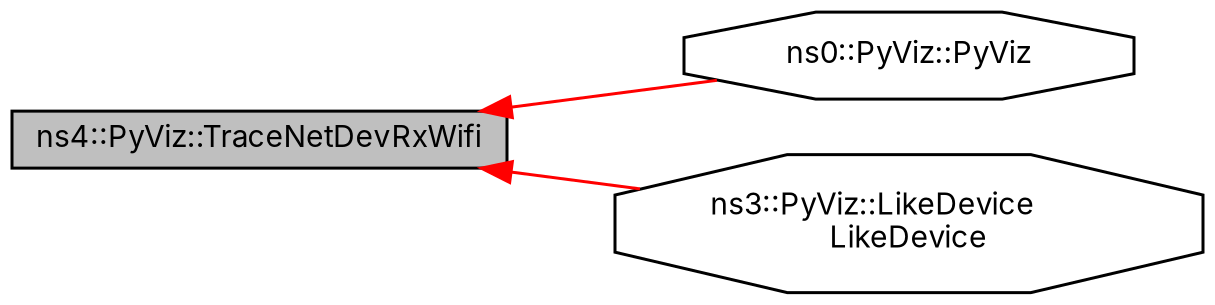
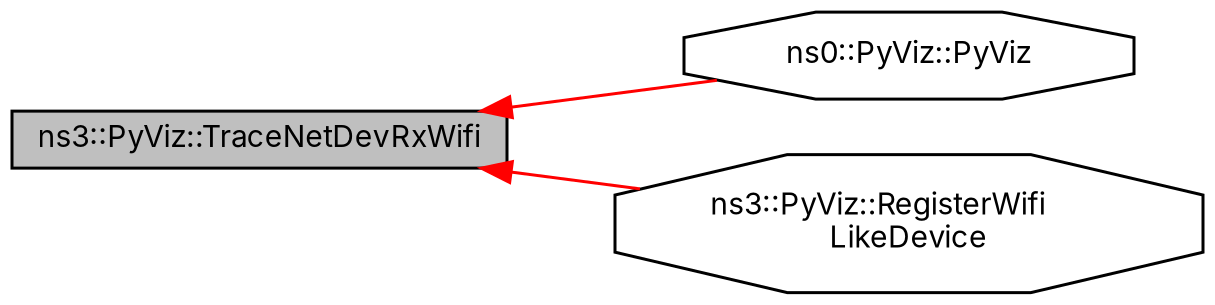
node "ns4::PyViz::TraceNetDevRxWifi": label "ns4::PyViz::TraceNetDevRxWifi" -> "ns3::PyViz::TraceNetDevRxWifi"
node "ns3::PyViz::LikeDevice LikeDevice": label "ns3::PyViz::LikeDevice LikeDevice" -> "ns3::PyViz::RegisterWifi LikeDevice"
